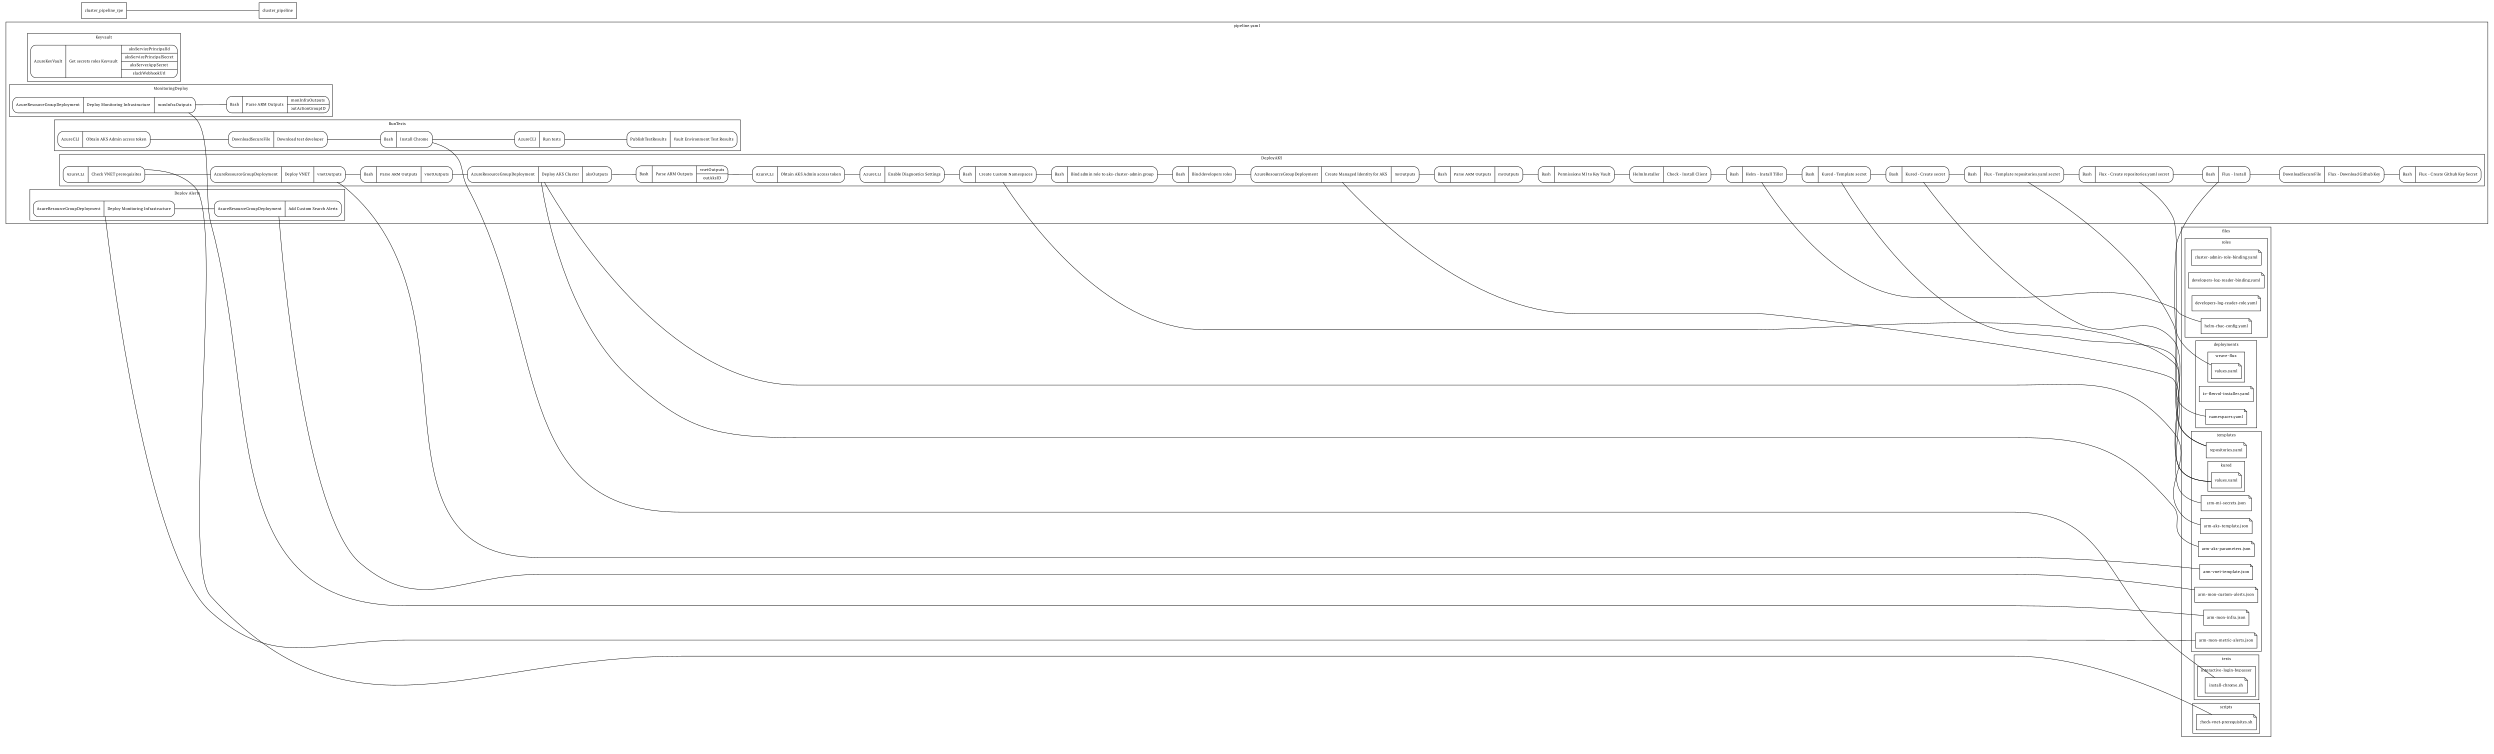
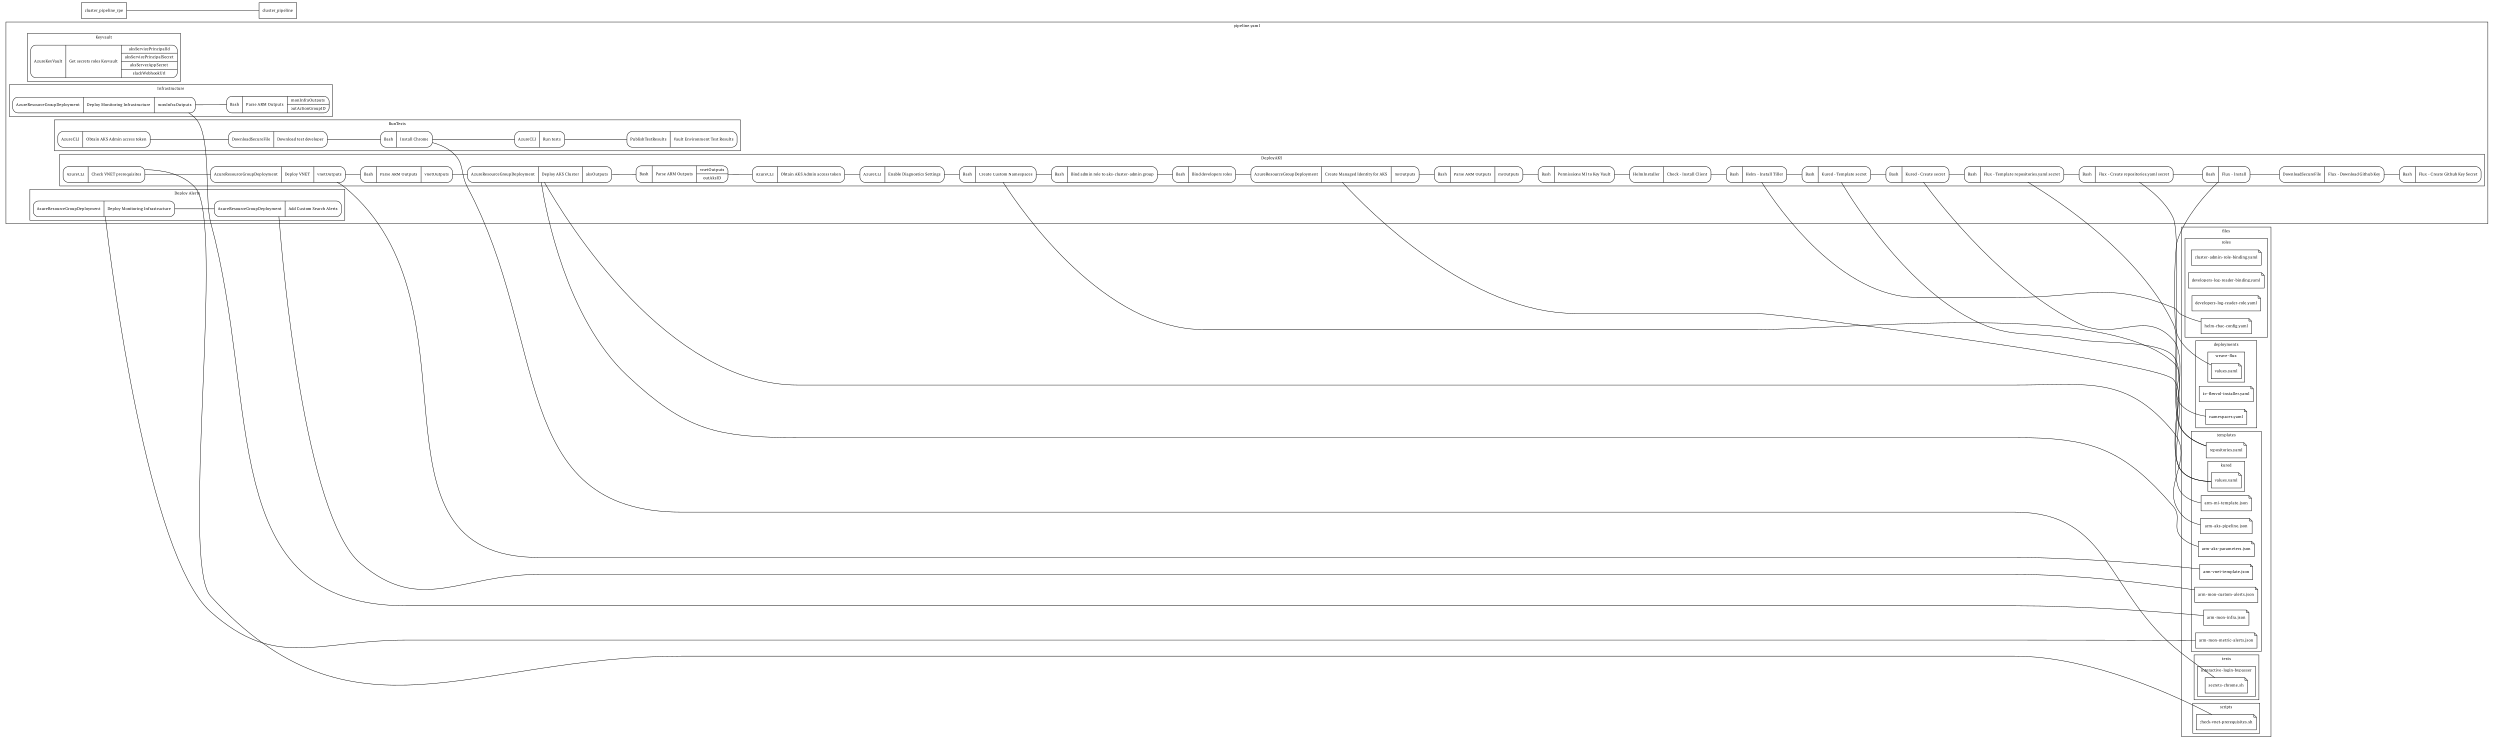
cluster "MonitoringDeploy": label "MonitoringDeploy" -> "Infrastructure"
node "arm-mi-secrets.json": label "arm-mi-secrets.json" -> "arm-mi-template.json"
node "arm-aks-template.json": label "arm-aks-template.json" -> "arm-aks-pipeline.json"
node "install-chrome.sh": label "install-chrome.sh" -> "secrets-chrome.sh"
